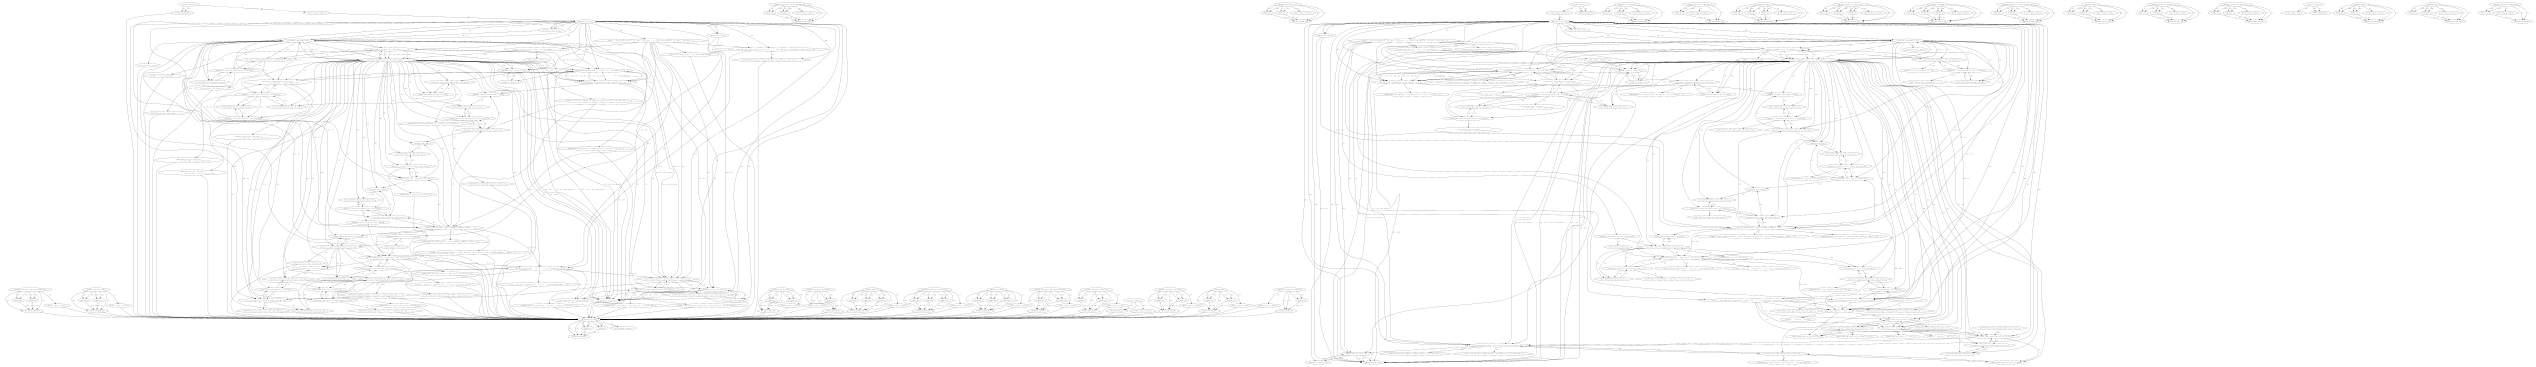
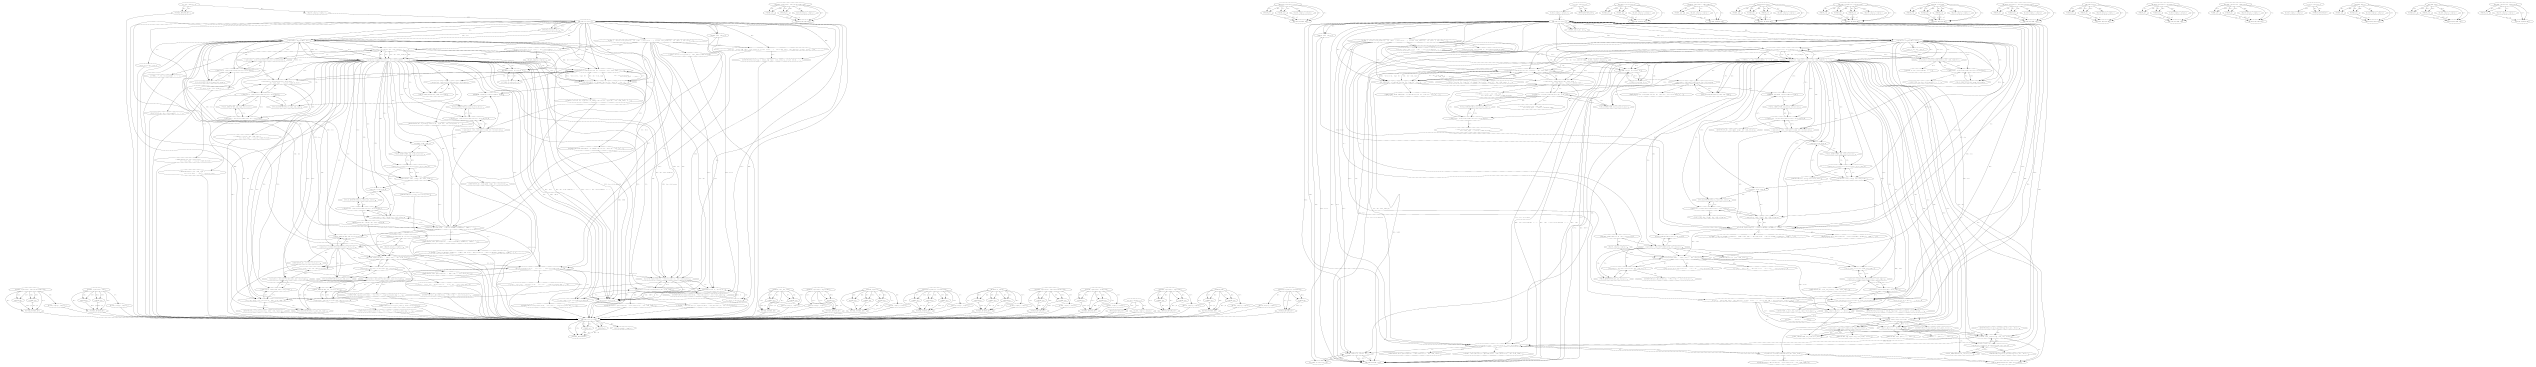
node "(IDENTIFIER,tag,save_quoted(tag->bit_val, file))": added
